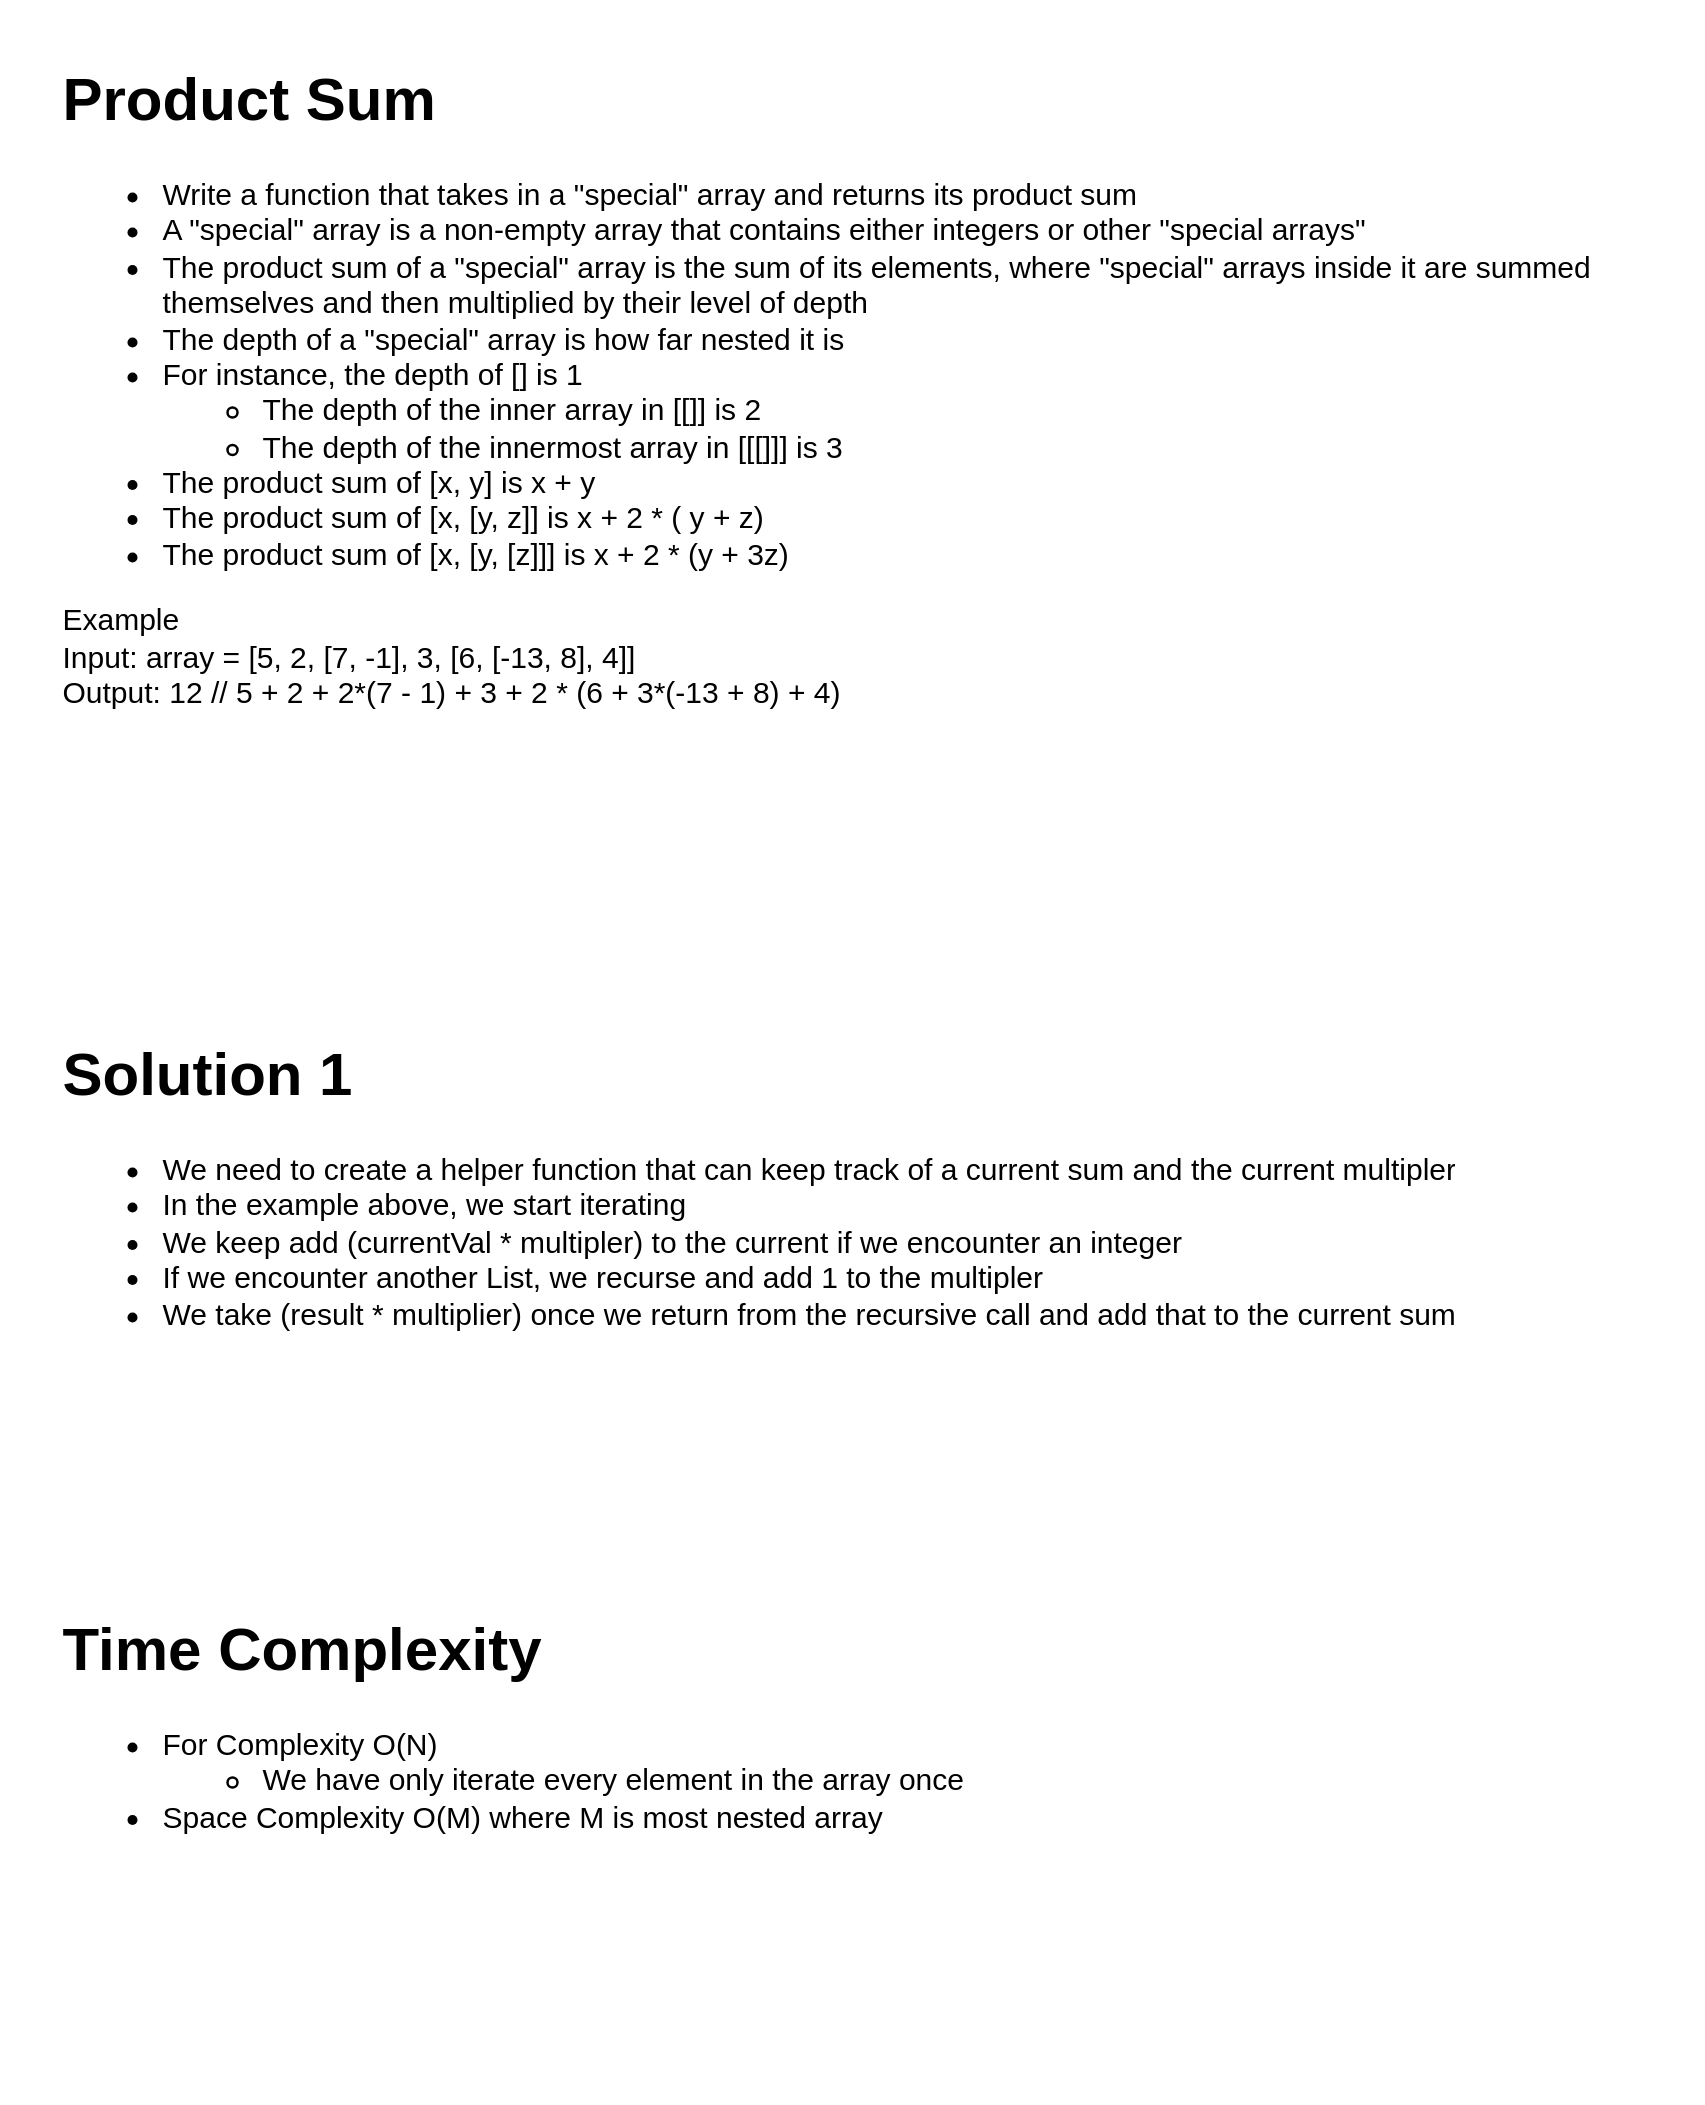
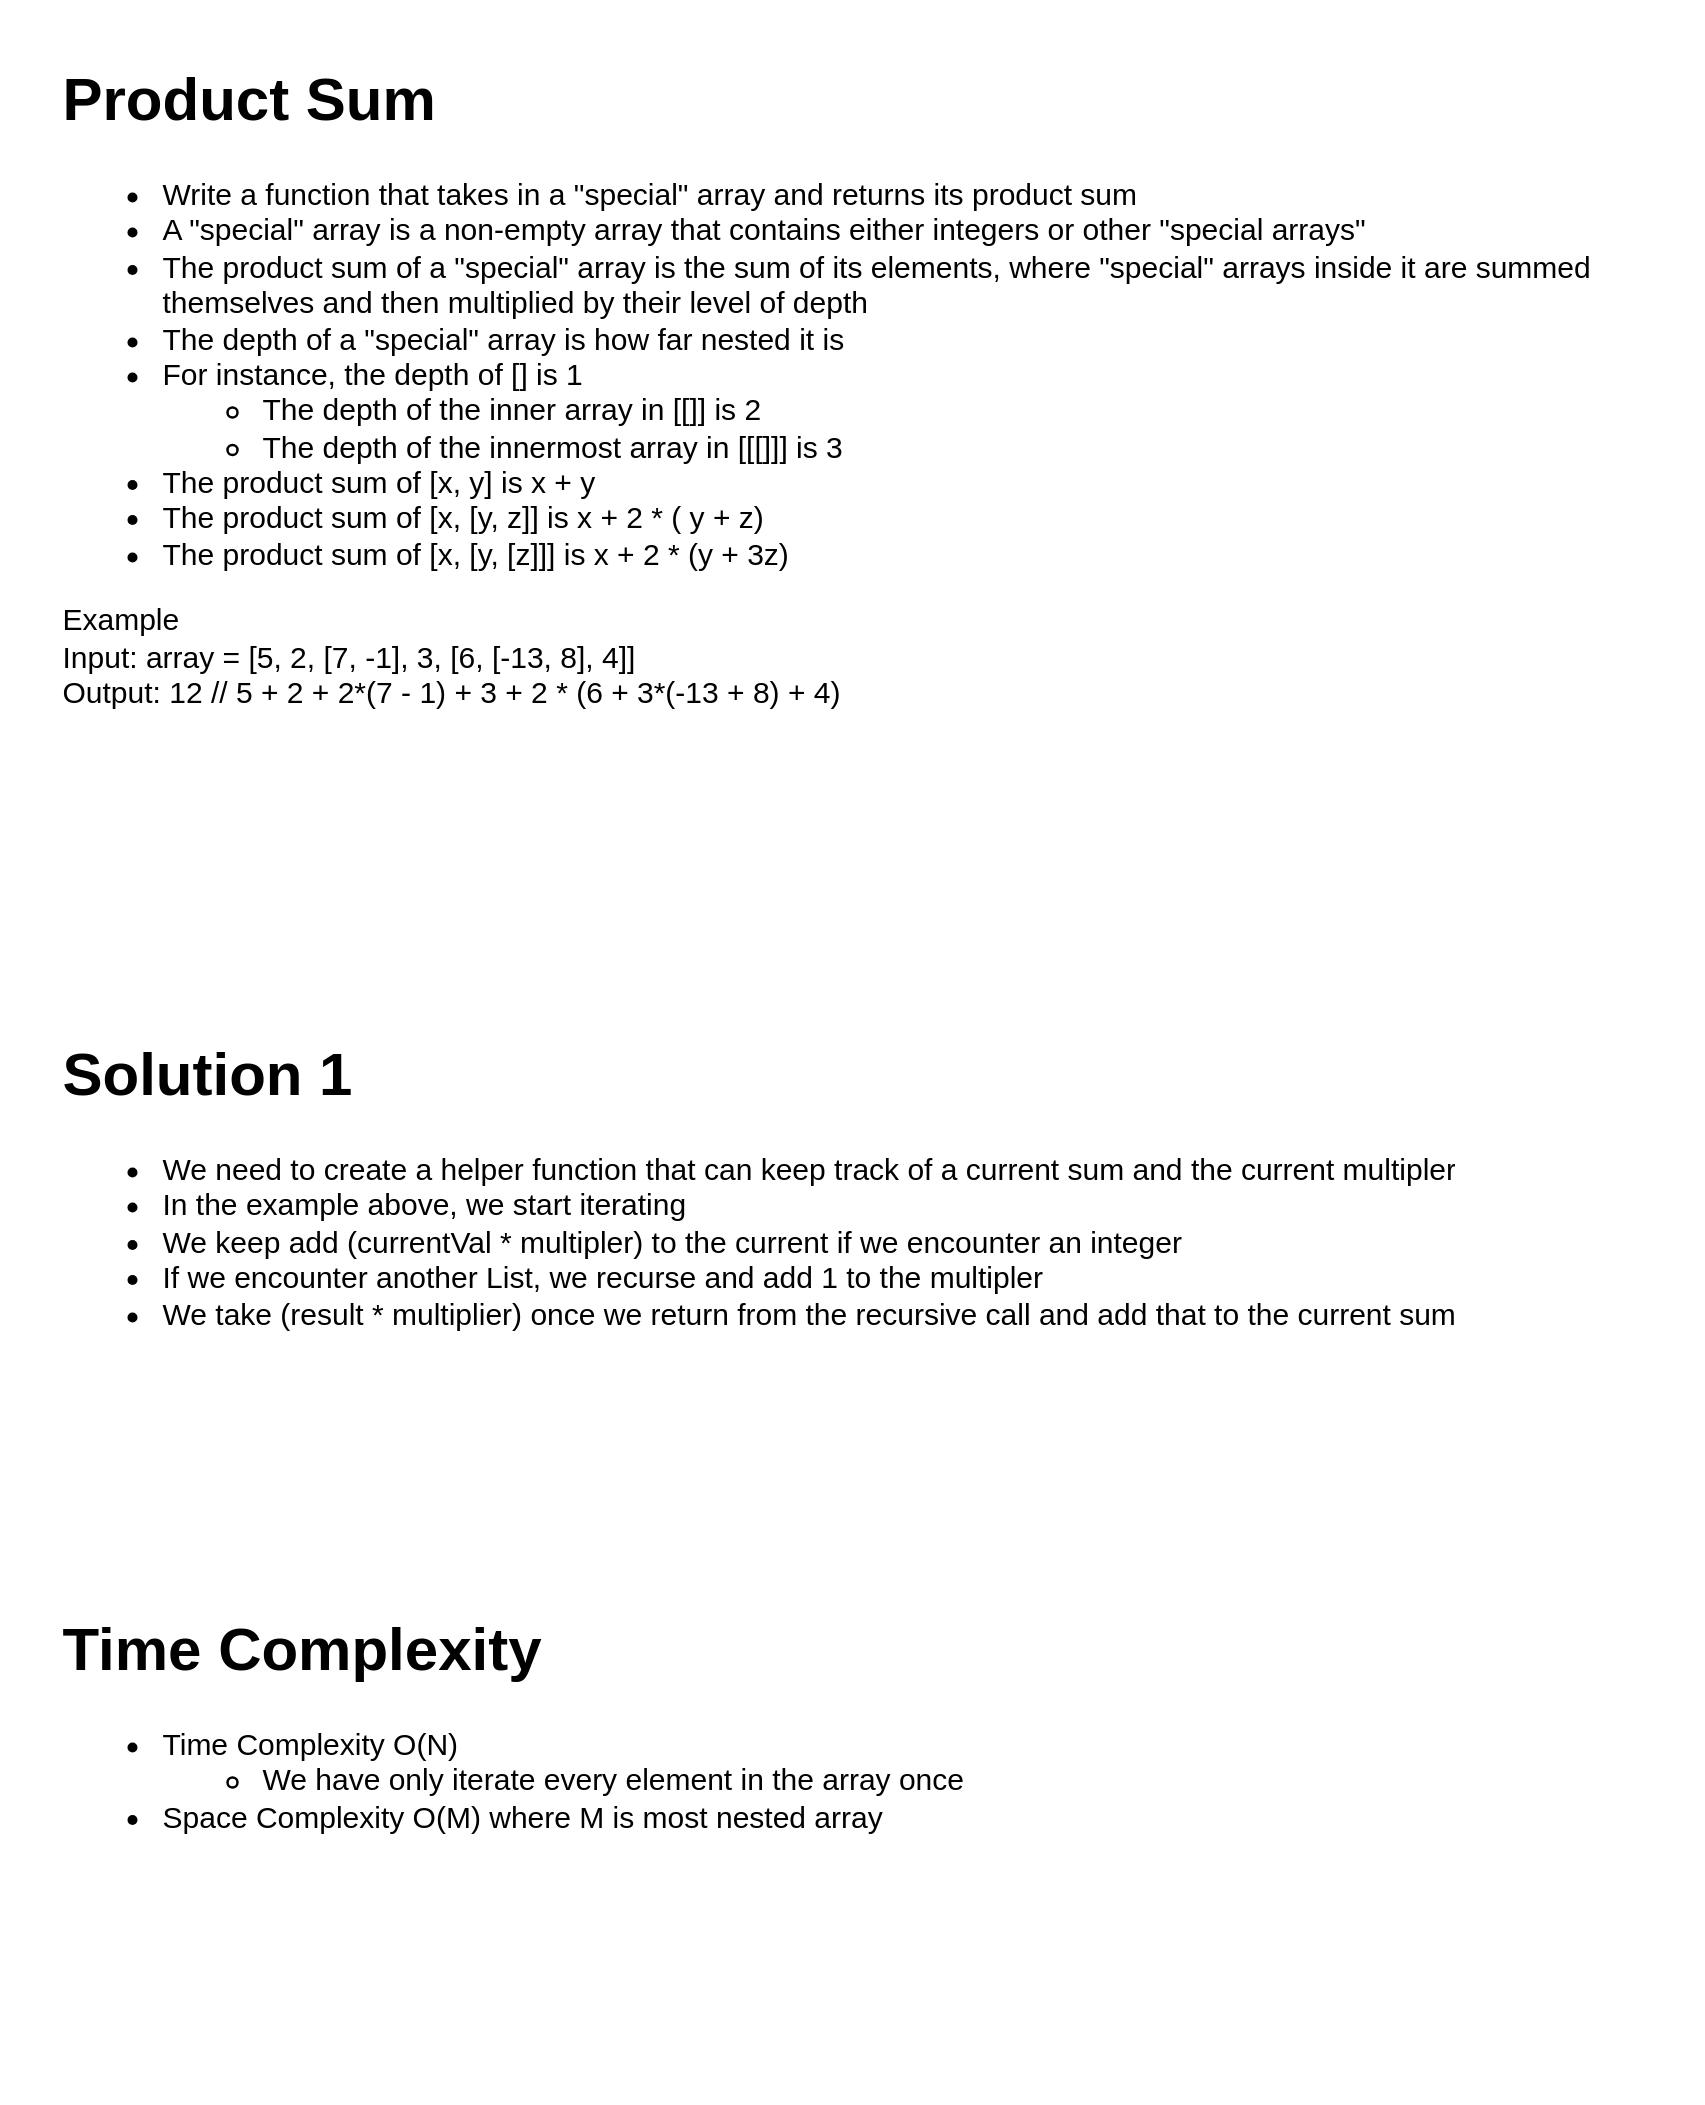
node "Time Complexity For Complexity O(N) We have only iterate every element in the array once Space Complexity O(M) where M is most nested array": label "Time Complexity For Complexity O(N) We have only iterate every element in the array once Space Complexity O(M) where M is most nested array" -> "Time Complexity Time Complexity O(N) We have only iterate every element in the array once Space Complexity O(M) where M is most nested array"
